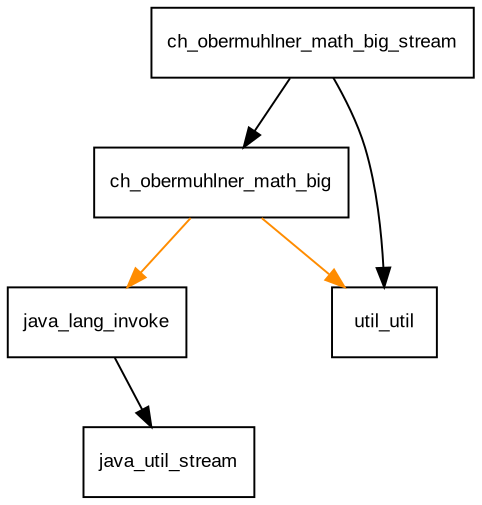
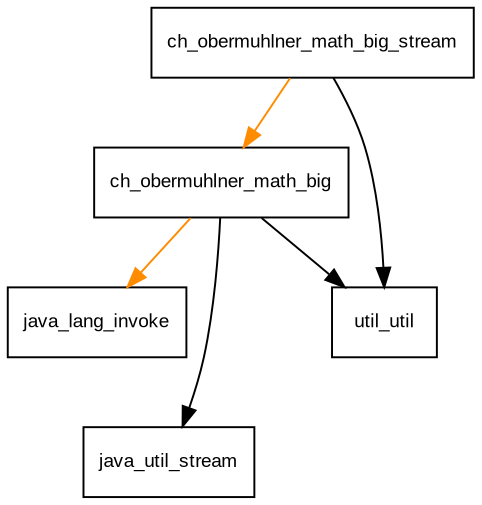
edge "ch_obermuhlner_math_big_stream" -> "ch_obermuhlner_math_big": color black -> darkorange
edge "ch_obermuhlner_math_big" -> "util_util": color darkorange -> black
edge "java_lang_invoke" -> "java_util_stream": now "ch_obermuhlner_math_big" -> "java_util_stream"
